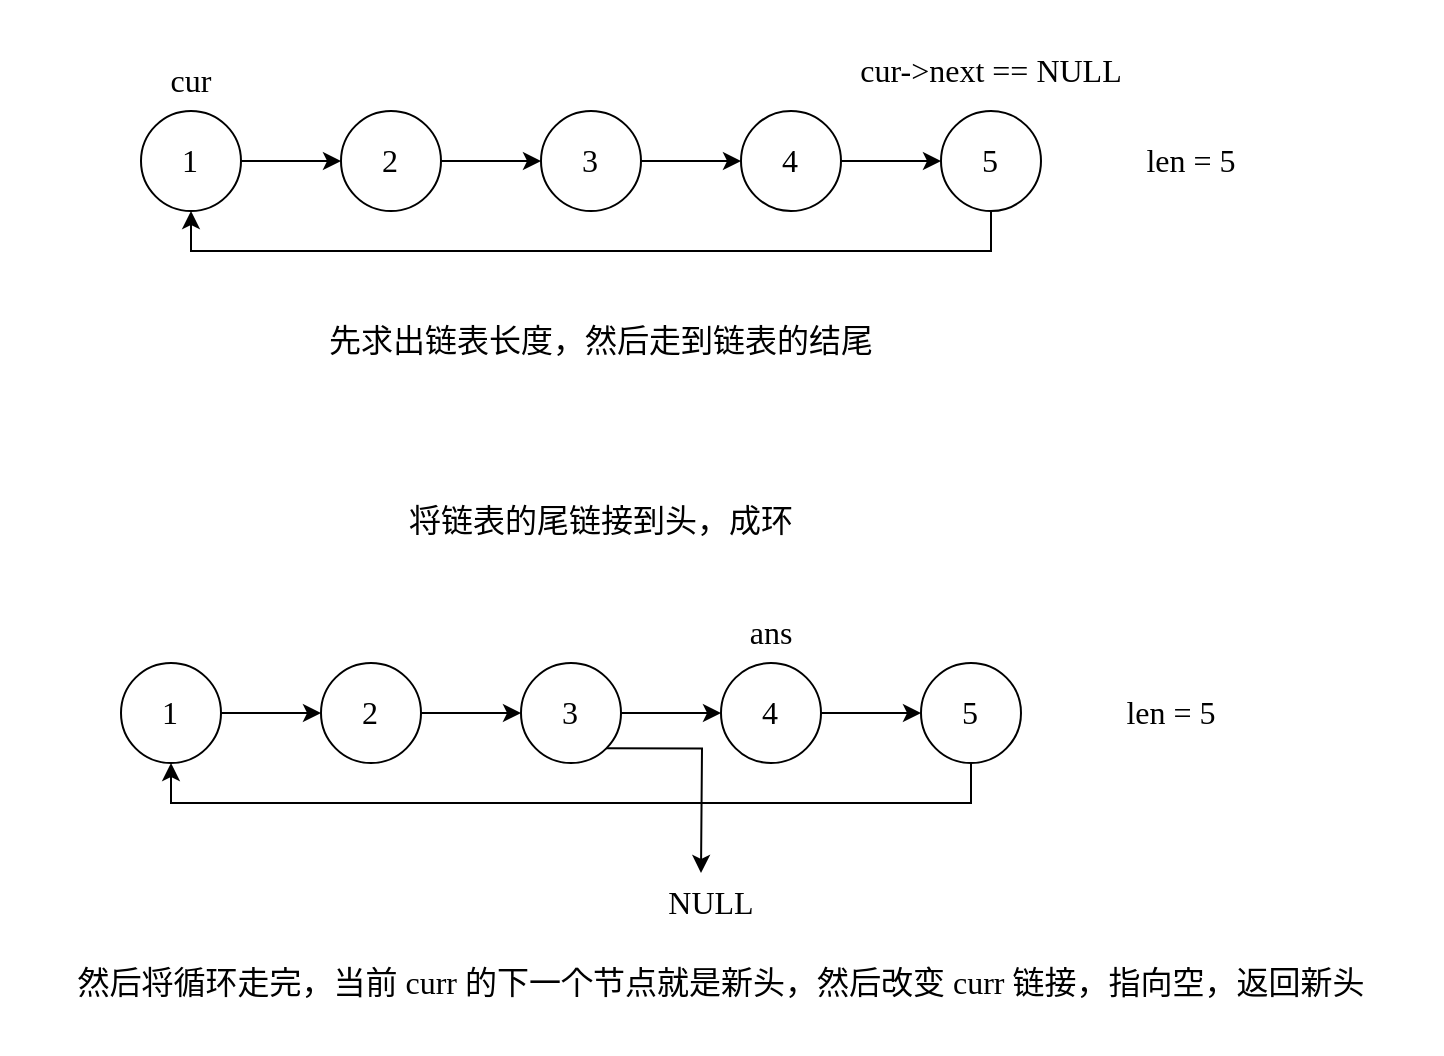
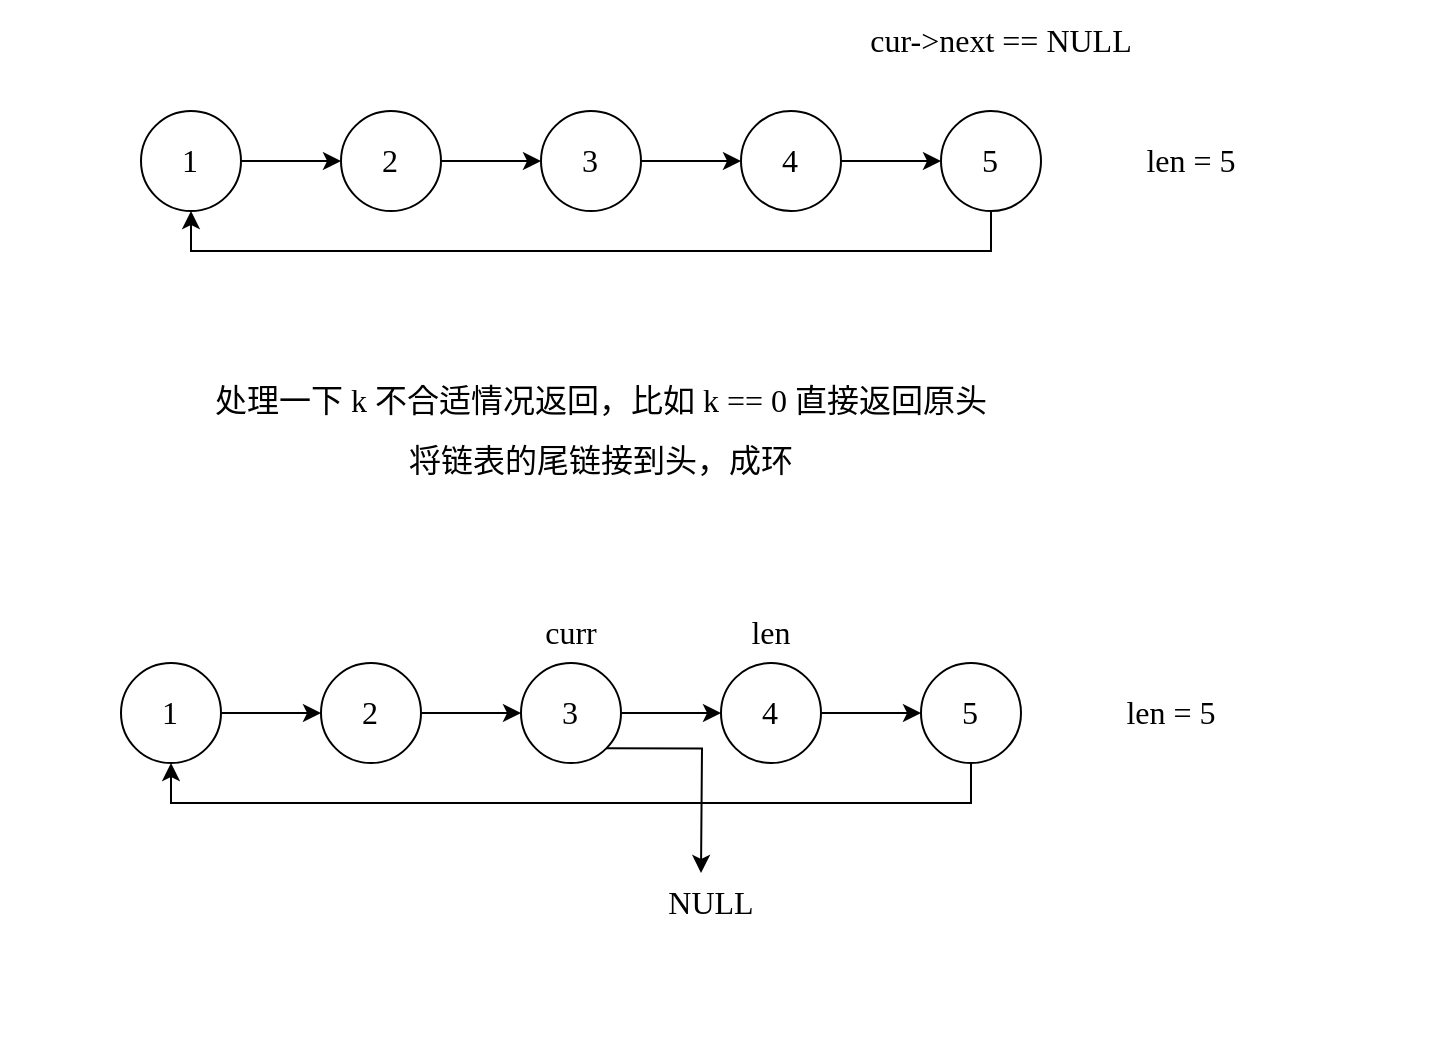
node "cur->next == NULL": moved (991, 71) -> (1001, 41)
node "cur": removed
node "先求出链表长度，然后走到链表的结尾": removed
node "处理一下 k 不合适情况返回，比如 k == 0 直接返回原头": added
node "将链表的尾链接到头，成环": moved (601, 521) -> (601, 461)
node "curr": added
node "ans": label "ans" -> "len"
node "然后将循环走完，当前 curr 的下一个节点就是新头，然后改变 curr 链接，指向空，返回新头": removed
